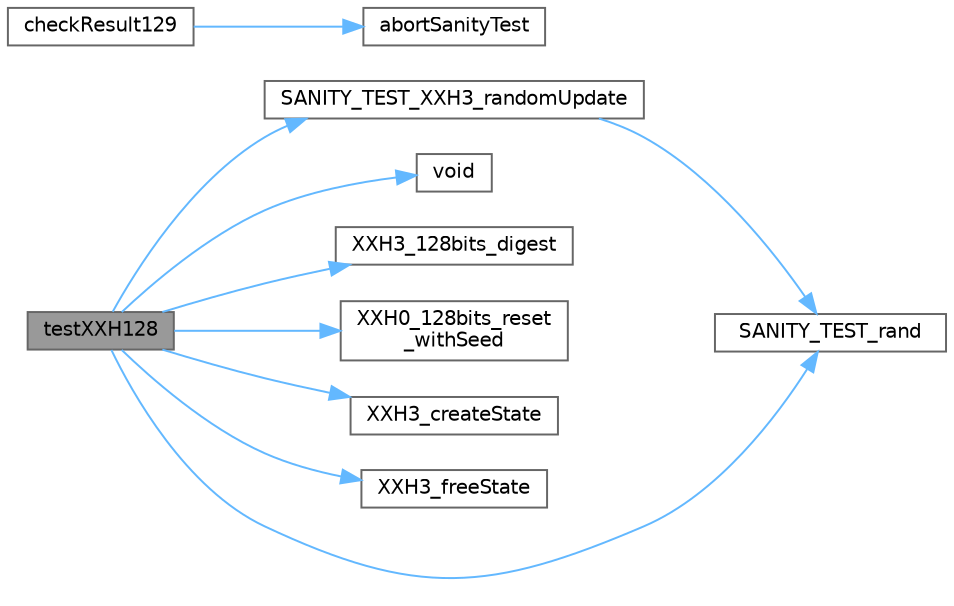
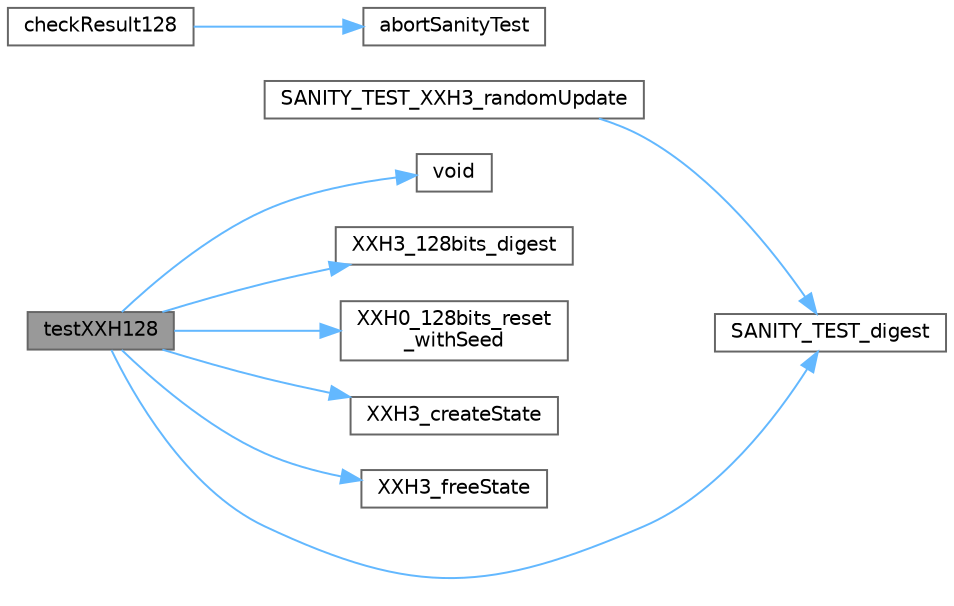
node "checkResult129": label "checkResult129" -> "checkResult128"
edge "testXXH128" -> "SANITY_TEST_XXH3_randomUpdate": removed
node "SANITY_TEST_rand": label "SANITY_TEST_rand" -> "SANITY_TEST_digest"
